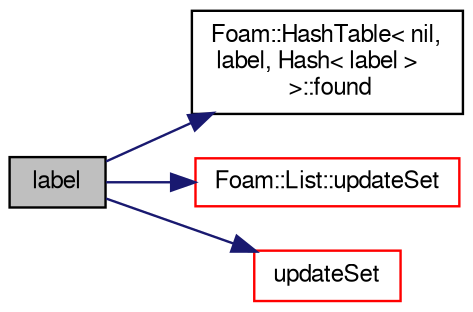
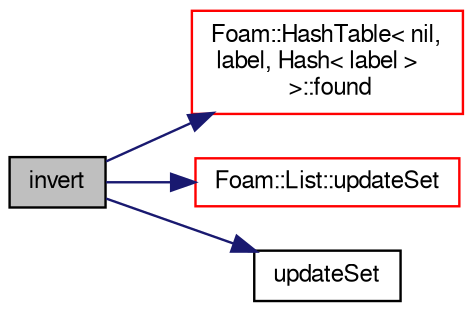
node "Foam::HashTable< nil, label, Hash< label > >::found": color black -> red
node "label": label "label" -> "invert"
node "updateSet": color red -> black
